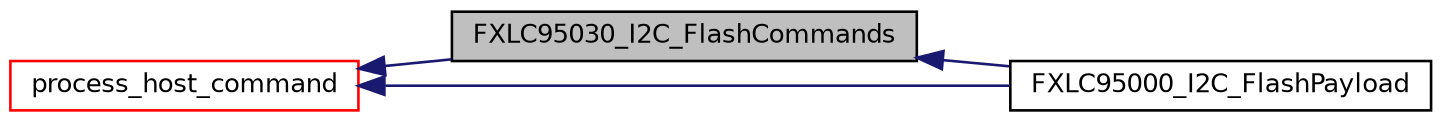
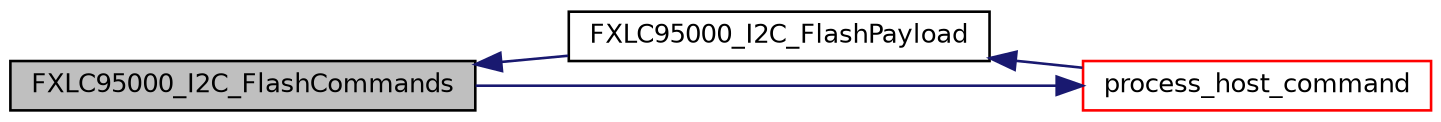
node "FXLC95030_I2C_FlashCommands": label "FXLC95030_I2C_FlashCommands" -> "FXLC95000_I2C_FlashCommands"
edge "FXLC95000_I2C_FlashPayload" -> "process_host_command": reversed
